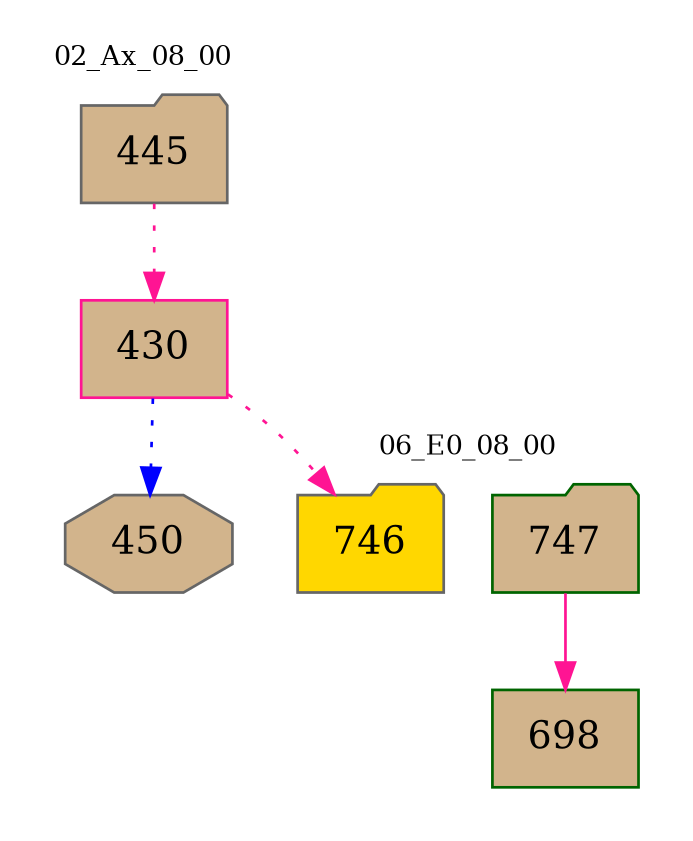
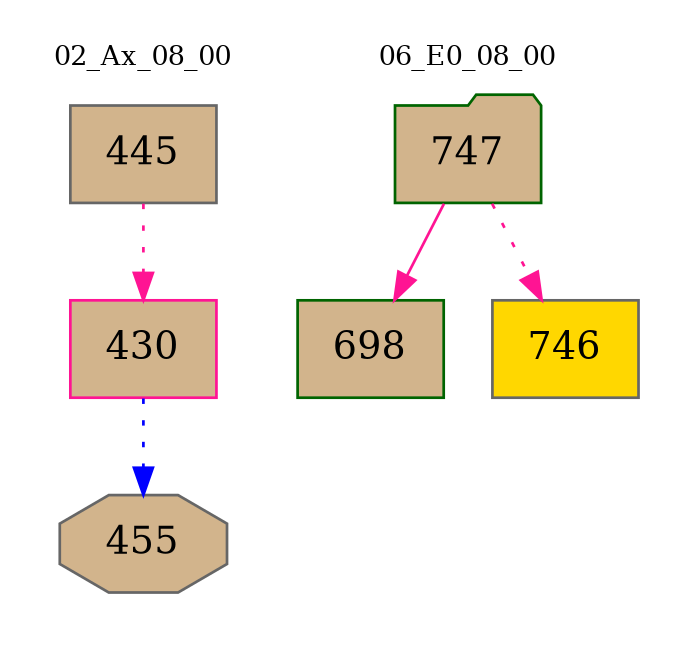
node "445": shape folder -> box
edge "430" -> "746": now "747" -> "746"
node "450": label "450" -> "455"
node "746": shape folder -> box
